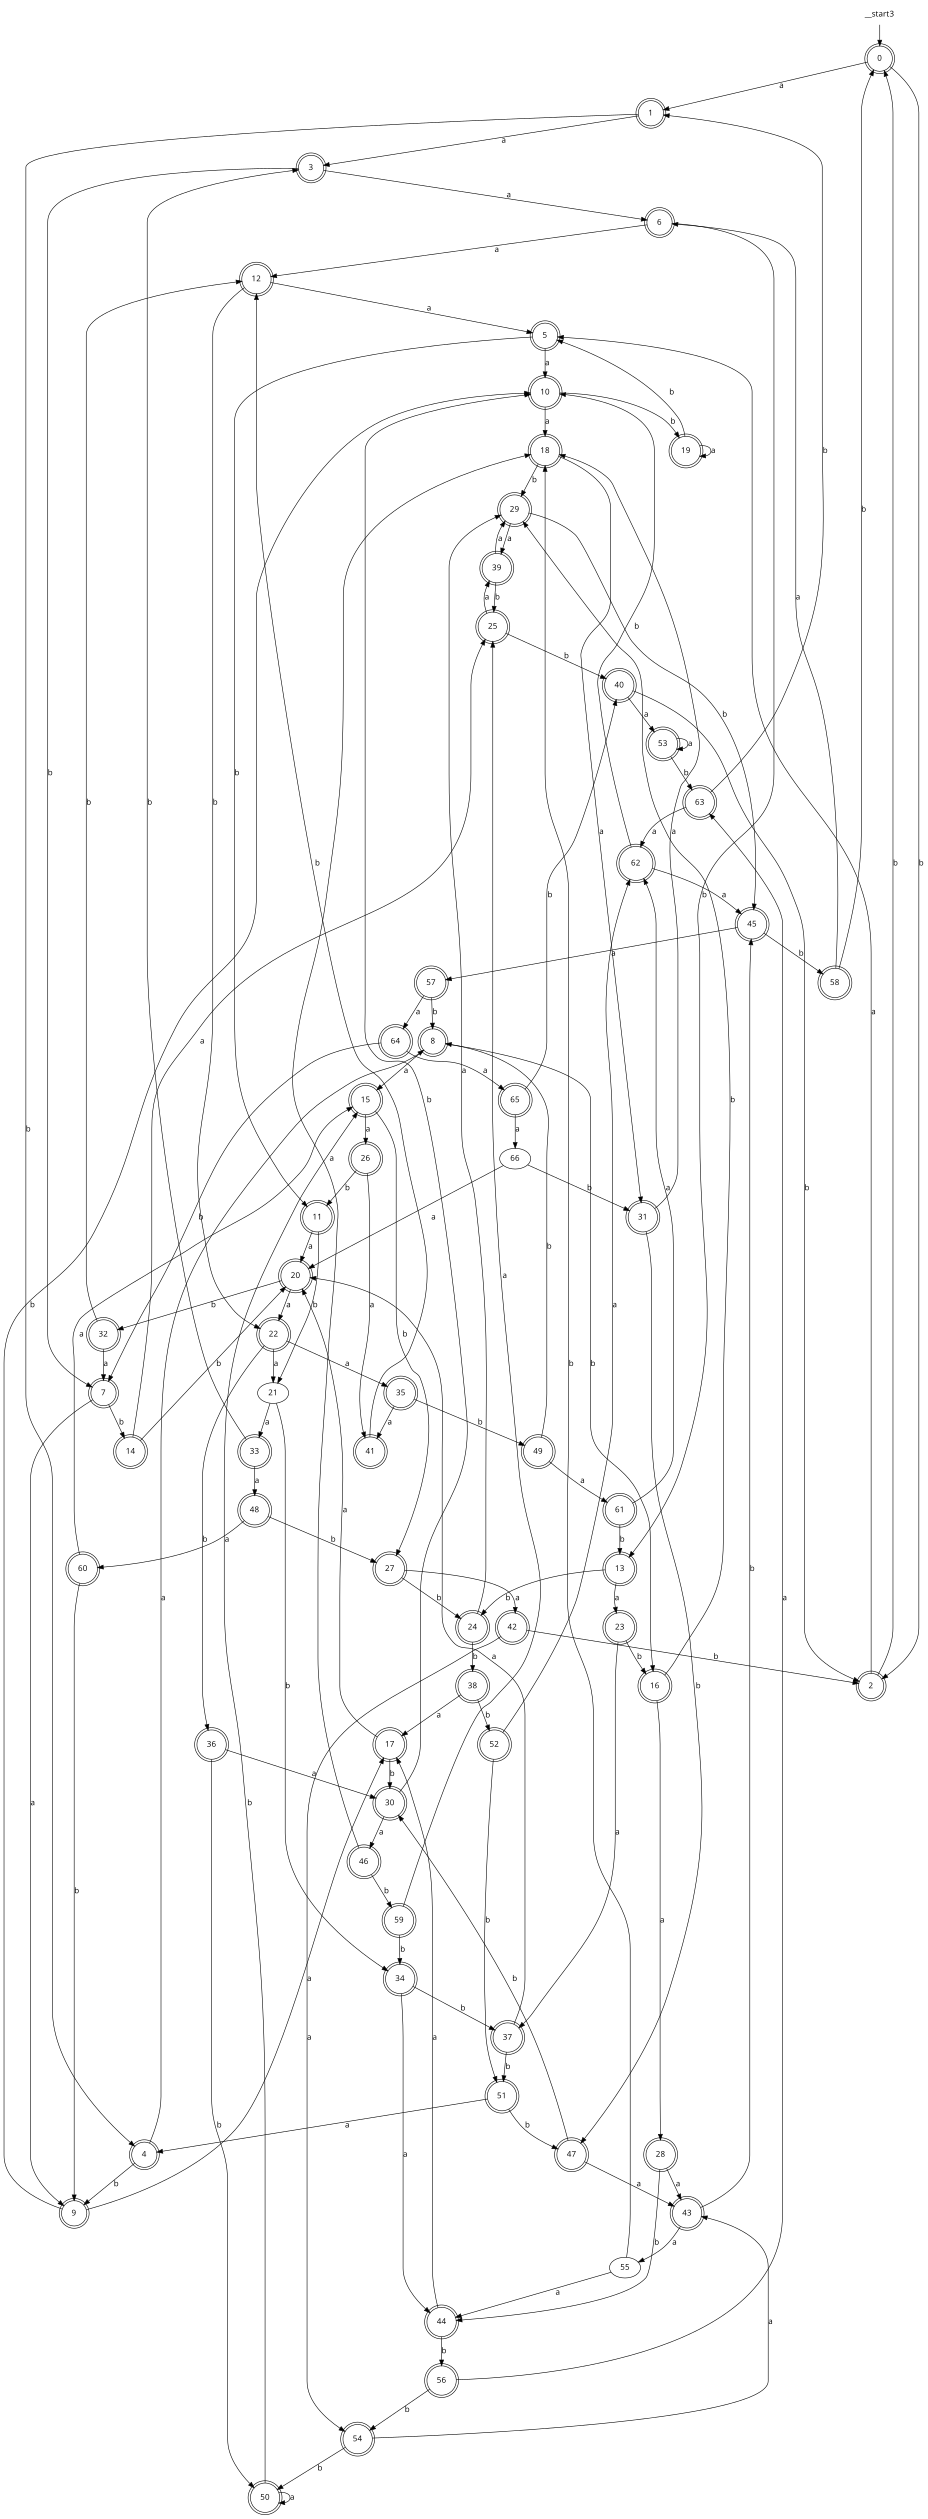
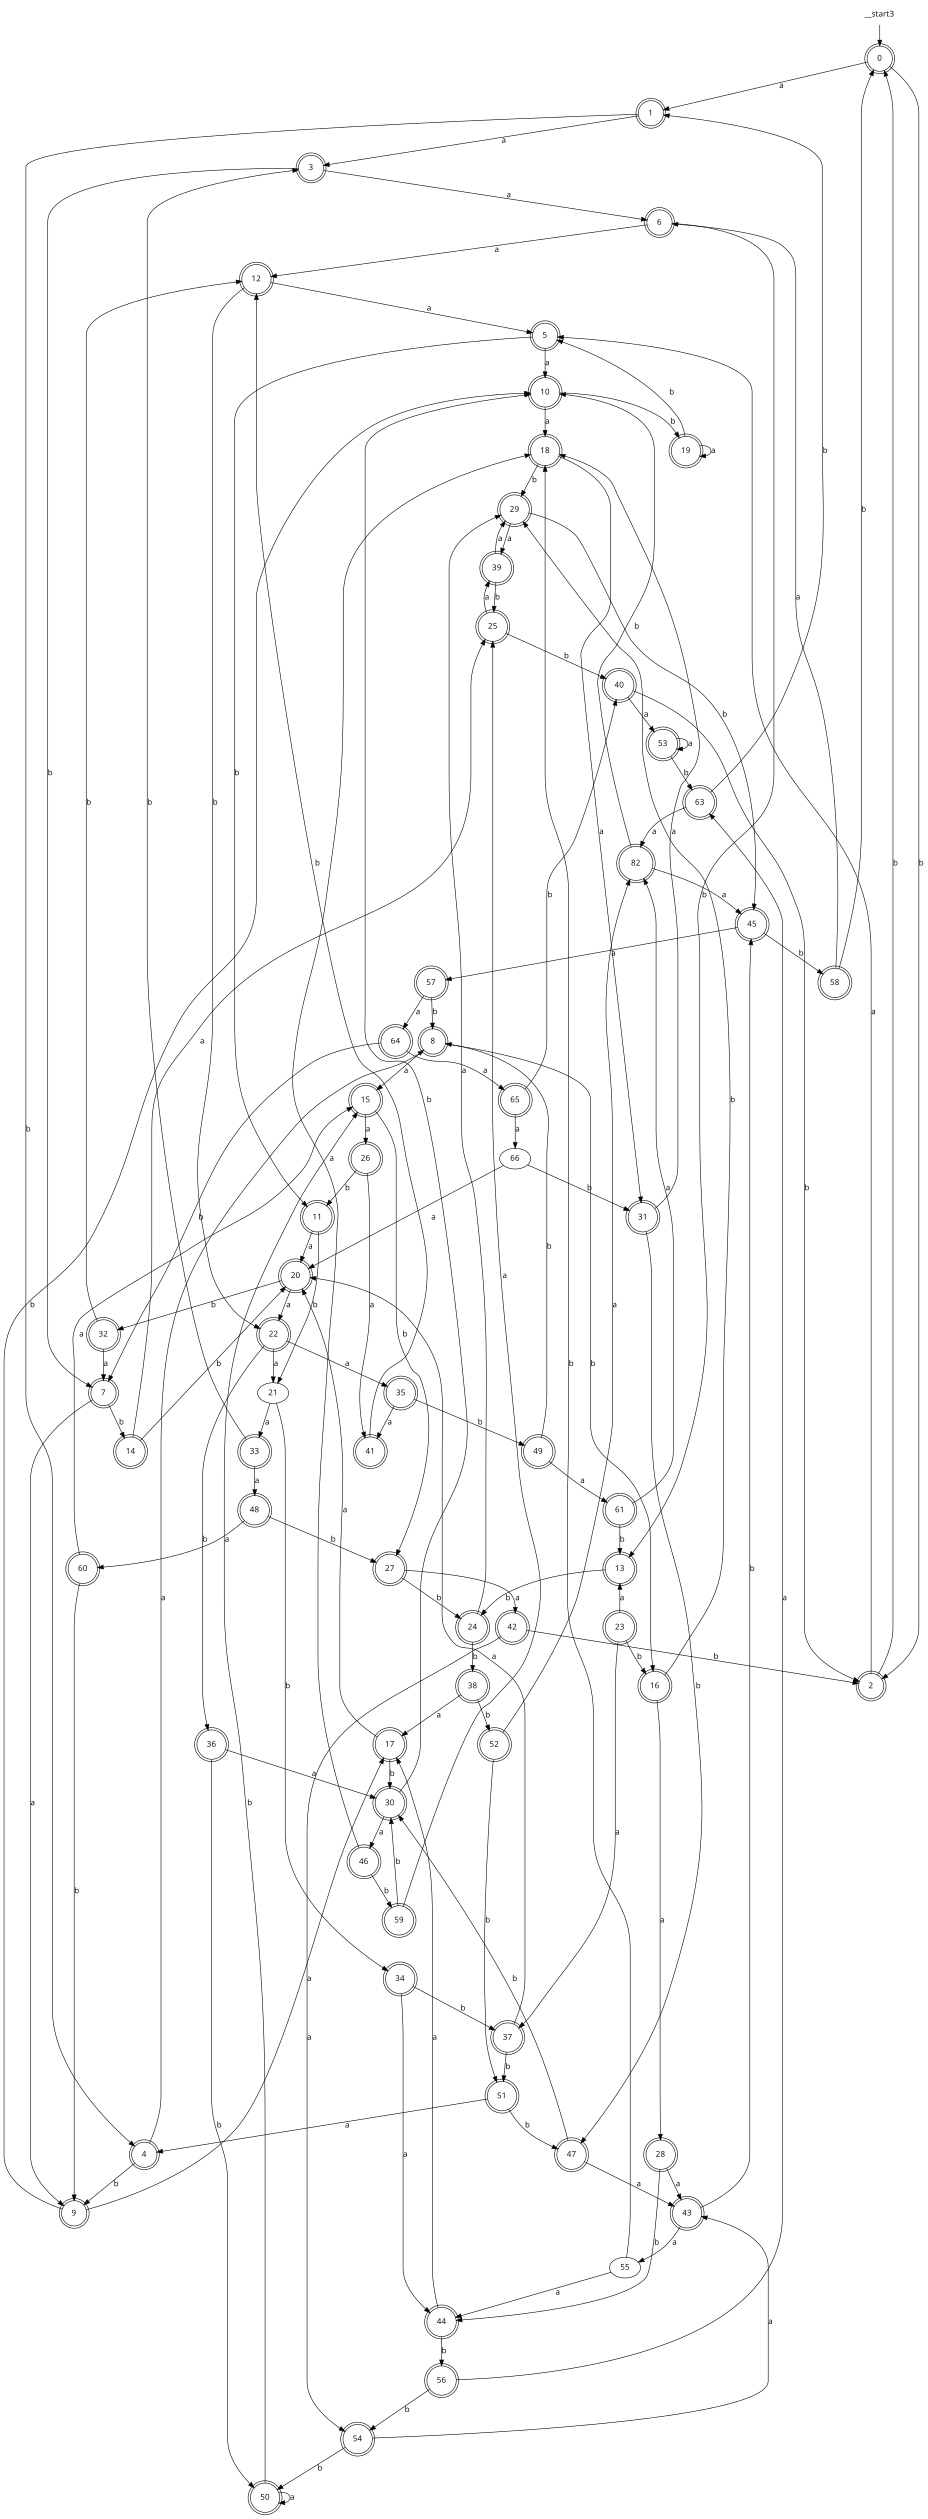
node "62": label "62" -> "82"
edge "13" -> "23": reversed
edge "59" -> "34": now "59" -> "30"
